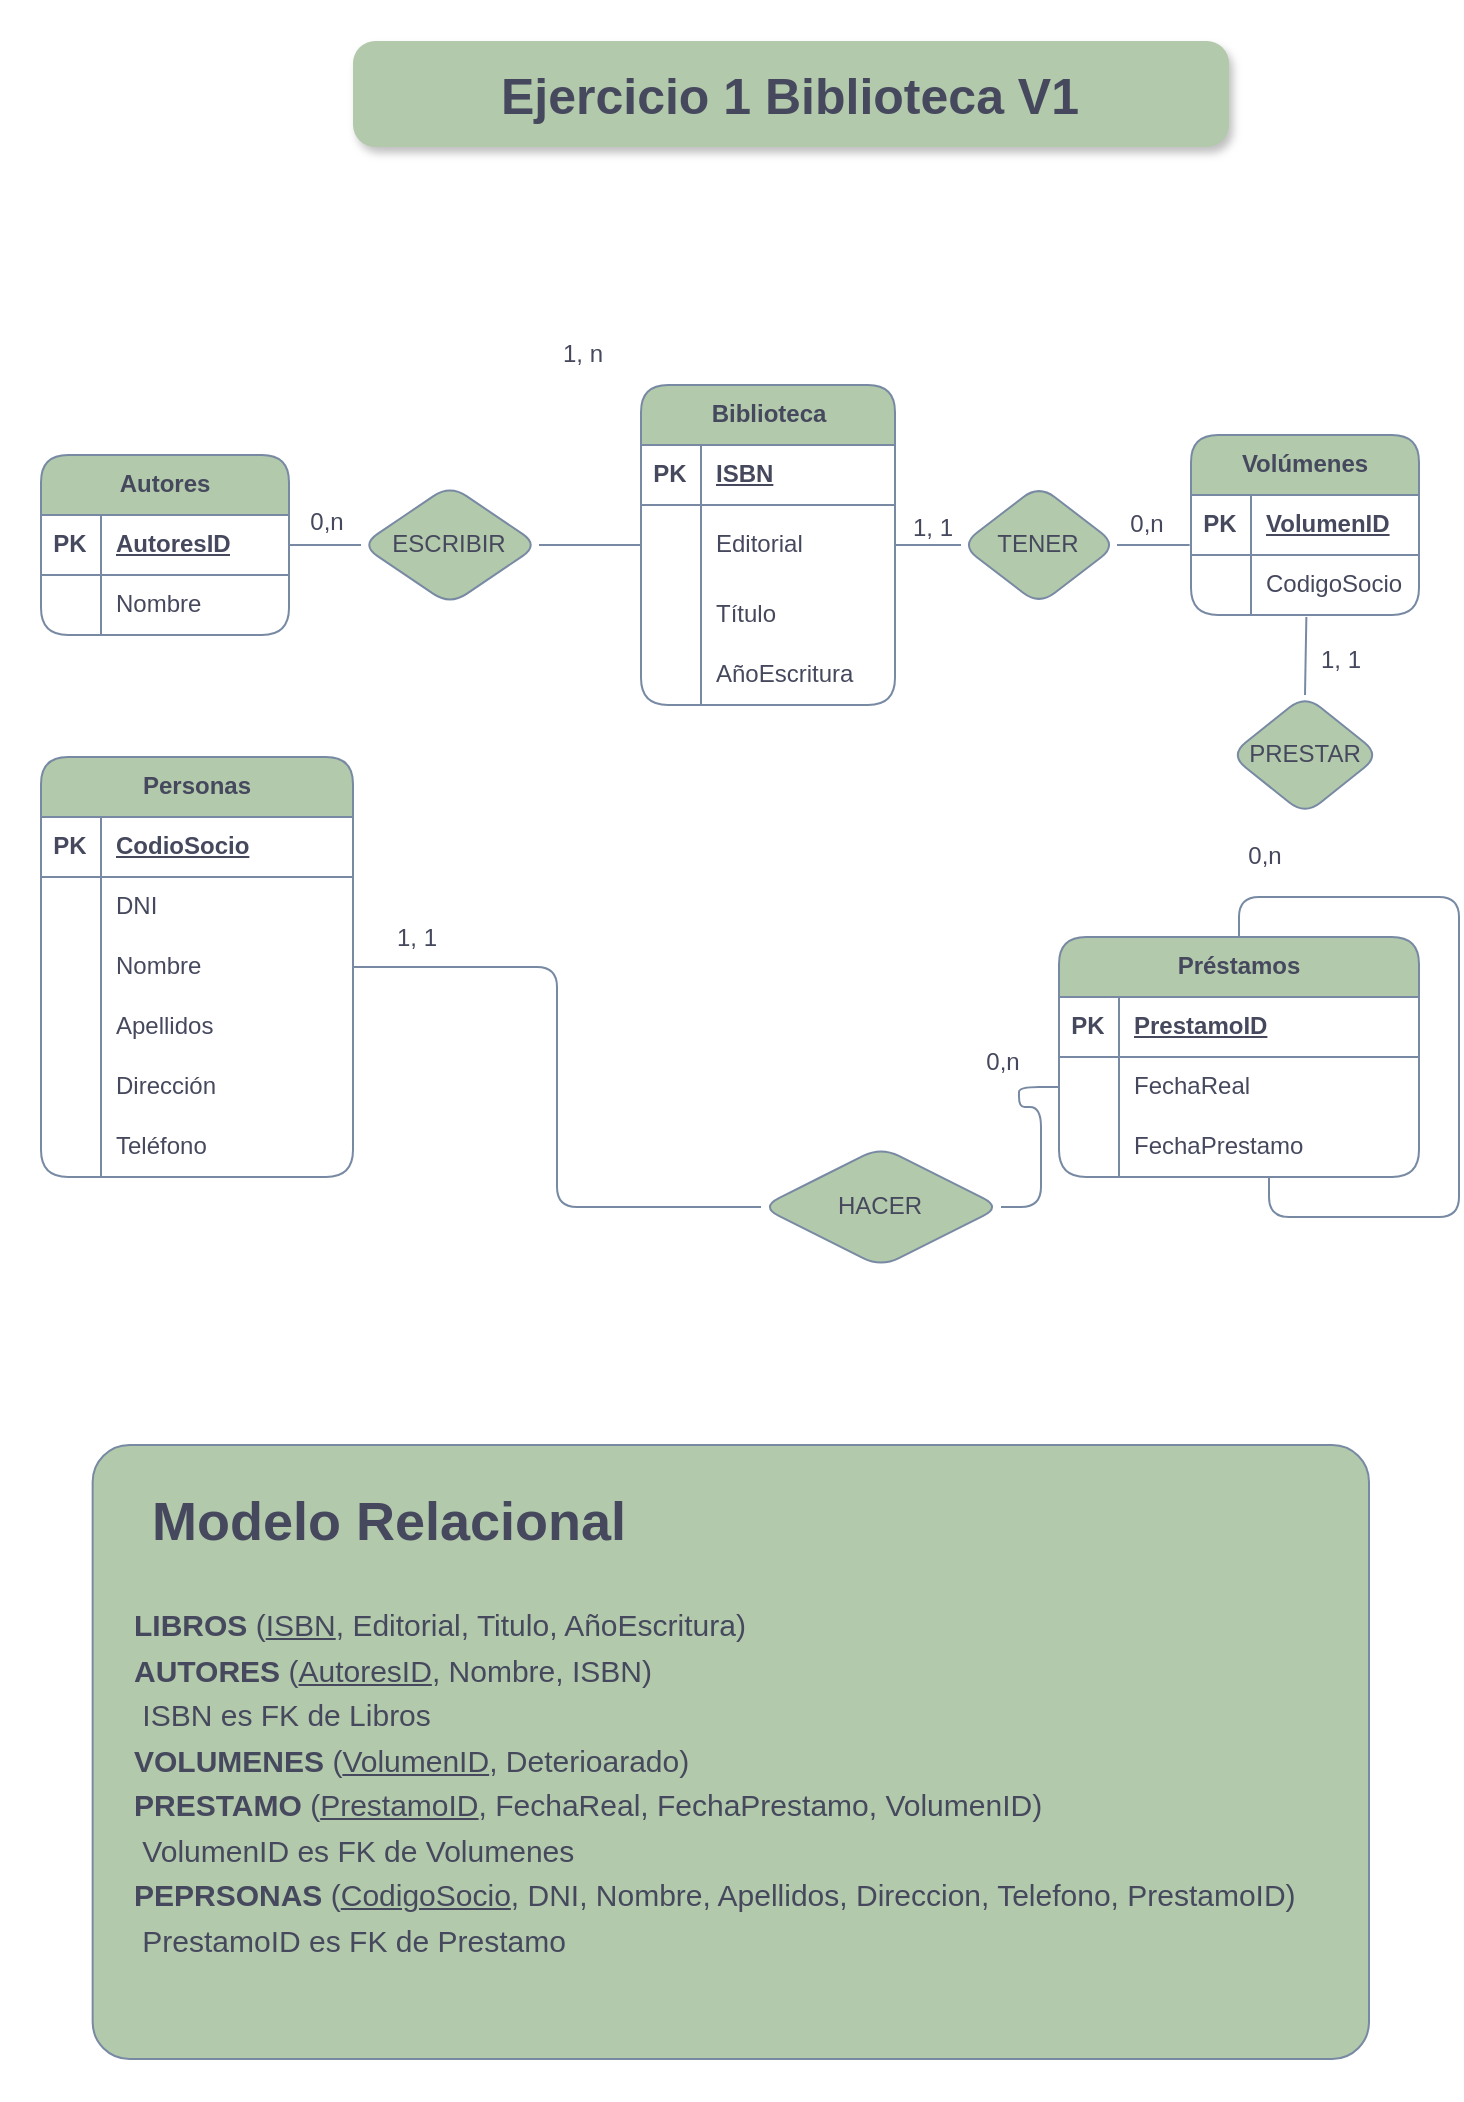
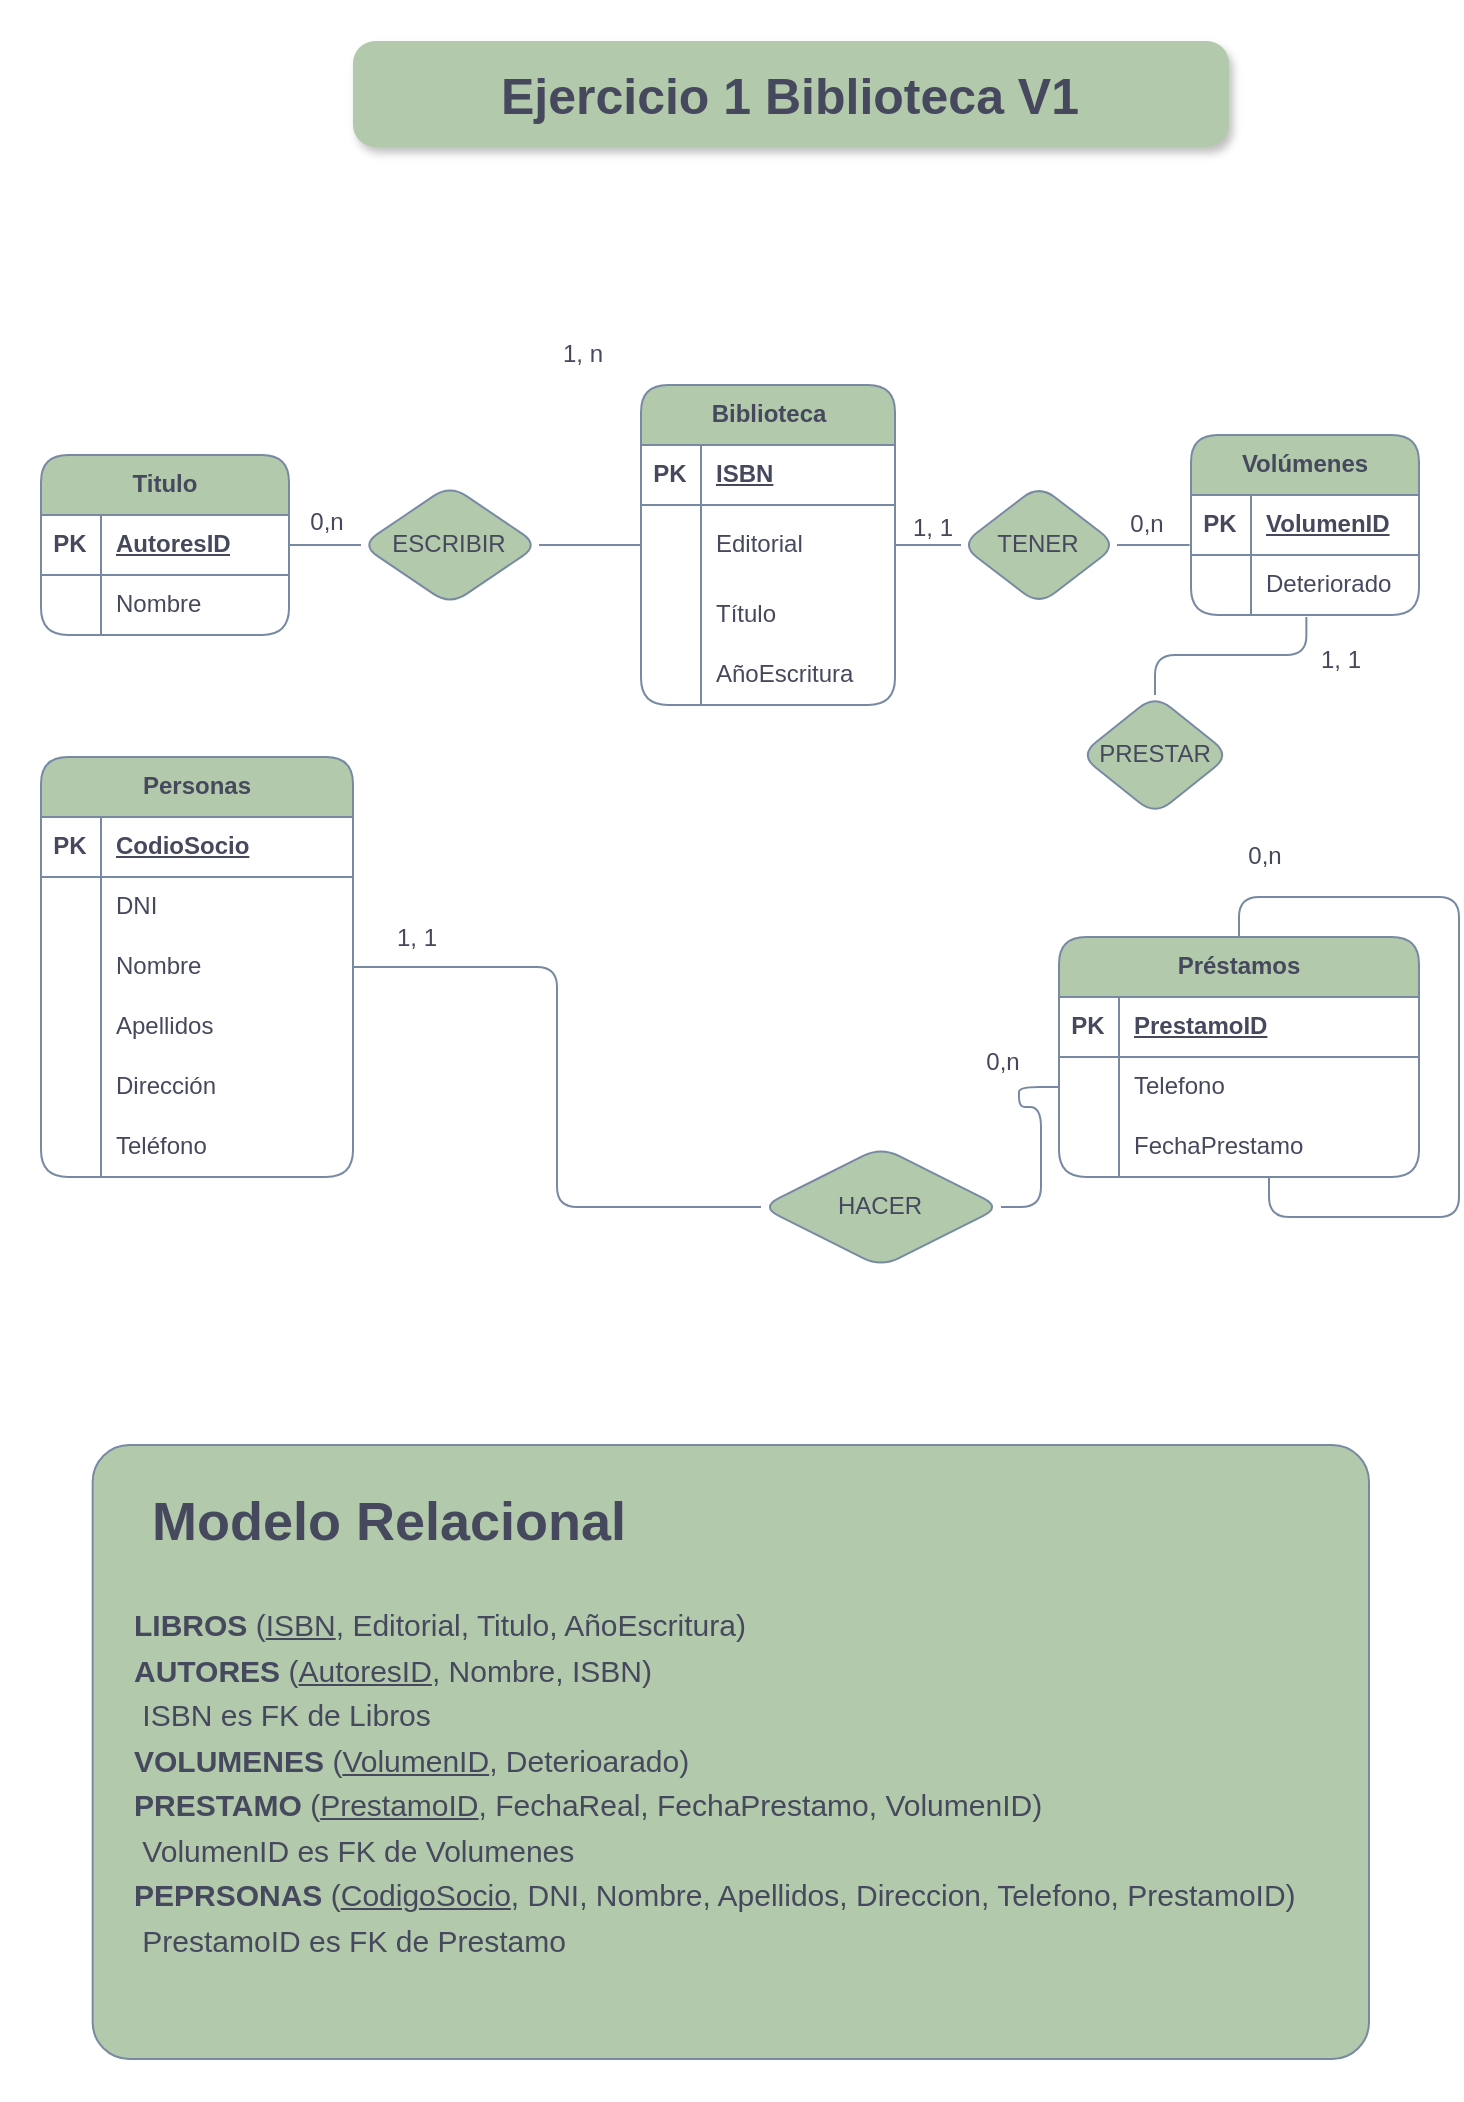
node "Autores": label "Autores" -> "Titulo"
node "CodigoSocio": label "CodigoSocio" -> "Deteriorado"
node "PRESTAR": moved (1305, 755) -> (1155, 755)
node "FechaReal": label "FechaReal" -> "Telefono"
